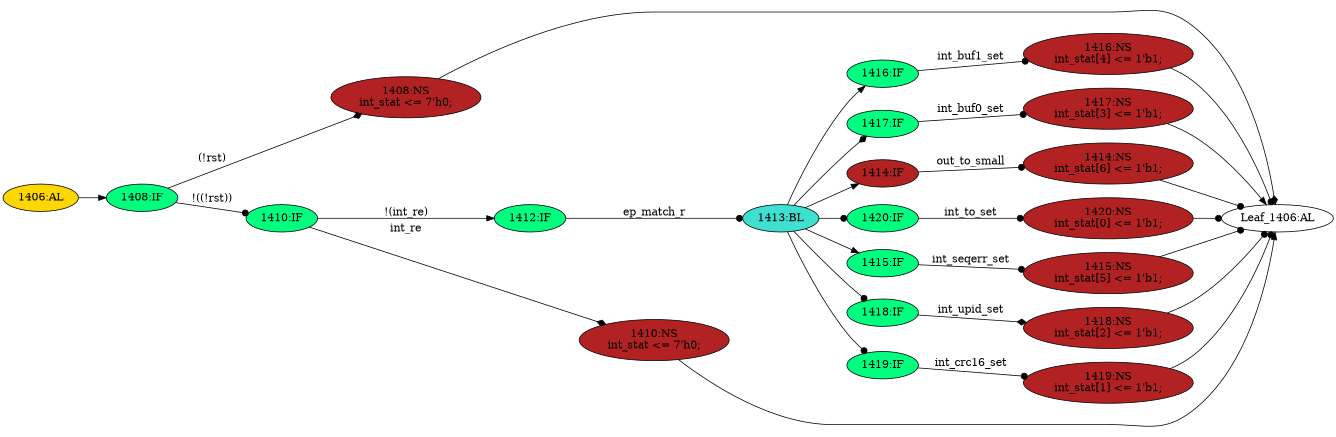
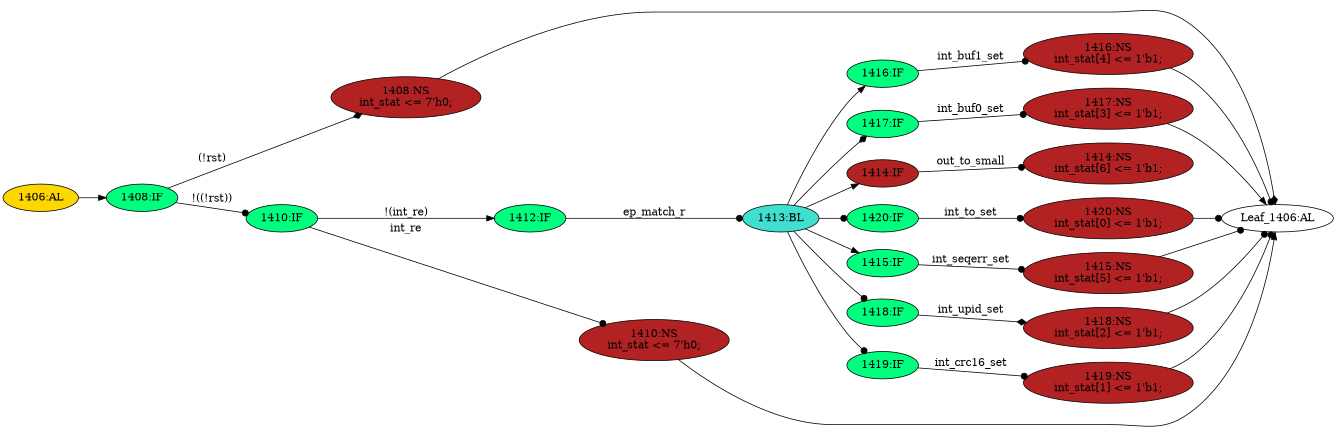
edge "1414:NS int_stat[6] <= 1'b1;" -> "Leaf_1406:AL": removed
edge "1410:IF" -> "1410:NS int_stat <= 7'h0;": arrowhead diamond -> dot
